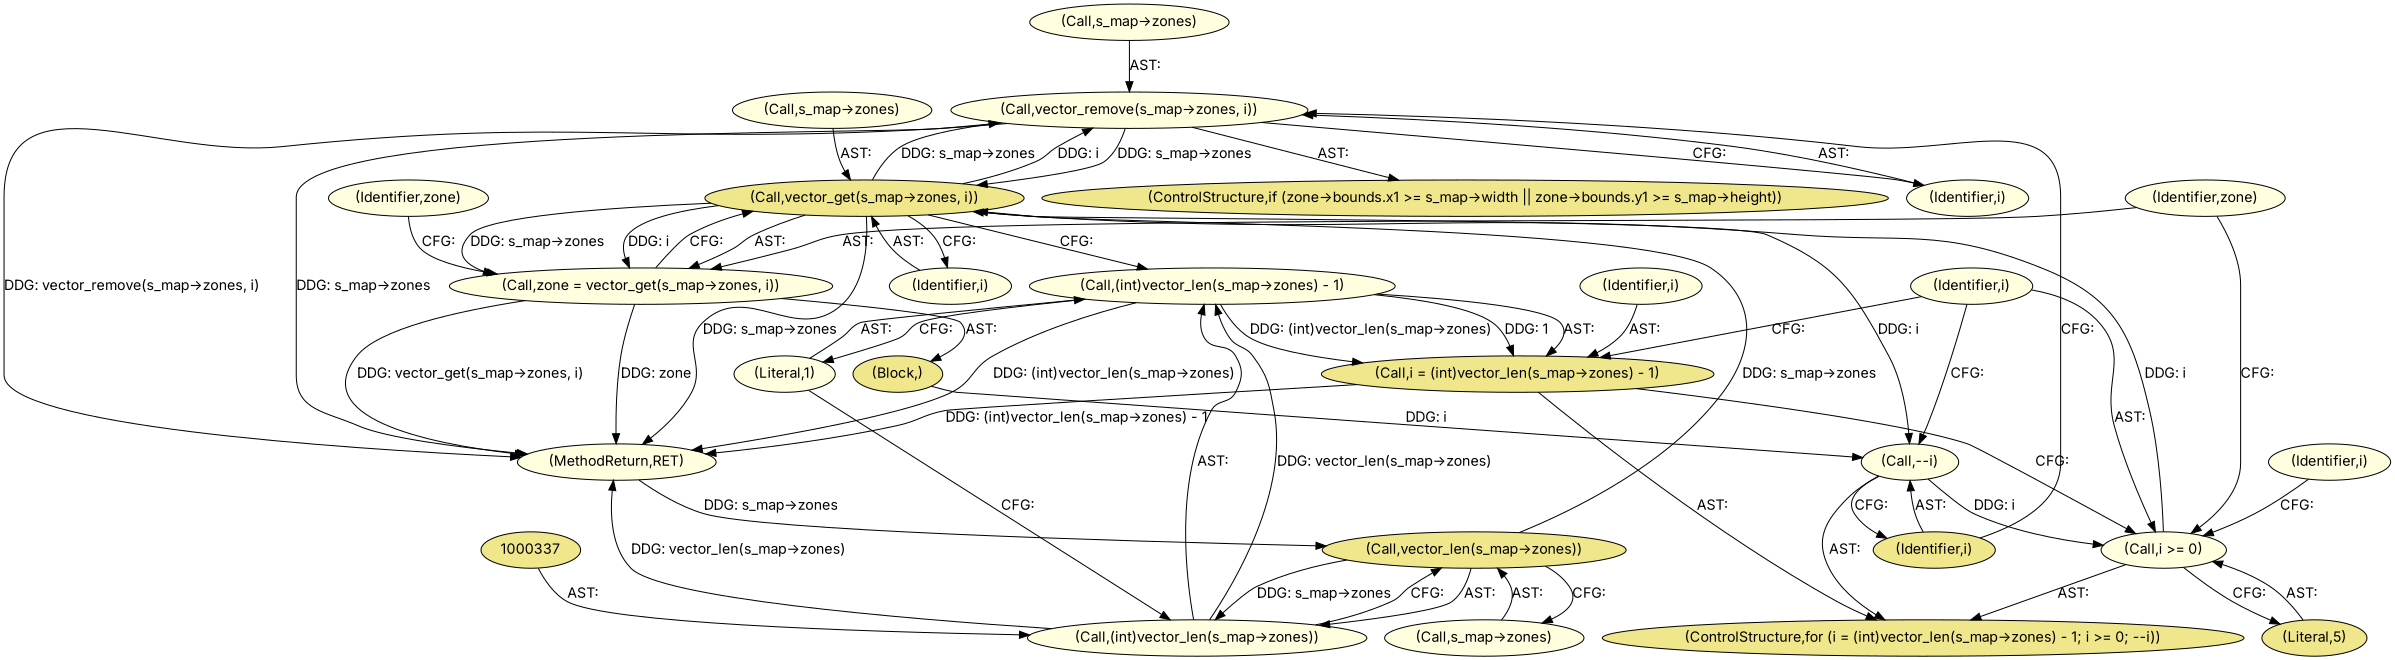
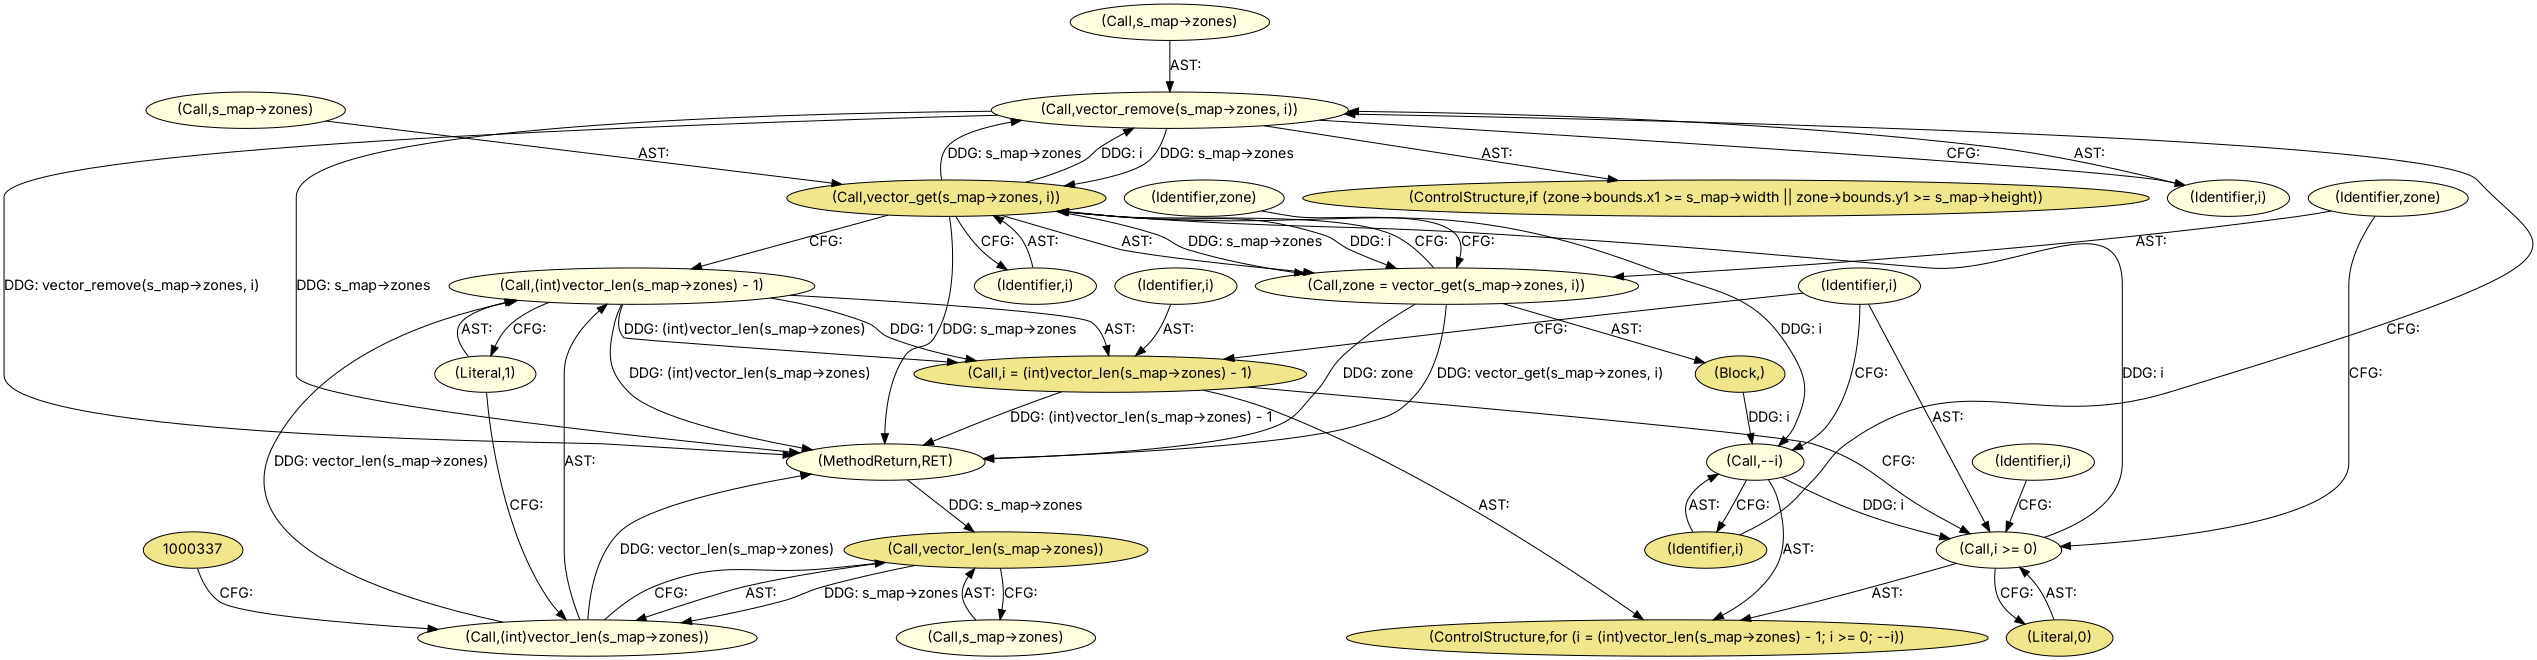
edge "(Call,vector_len(s_map->zones))" -> "(Call,vector_get(s_map->zones, i))": removed, label "DDG: s_map->zones"
edge "1000337" -> "(Call,(int)vector_len(s_map->zones))": label "AST: " -> "CFG: "
node "(Literal,5)": label "(Literal,5)" -> "(Literal,0)"
